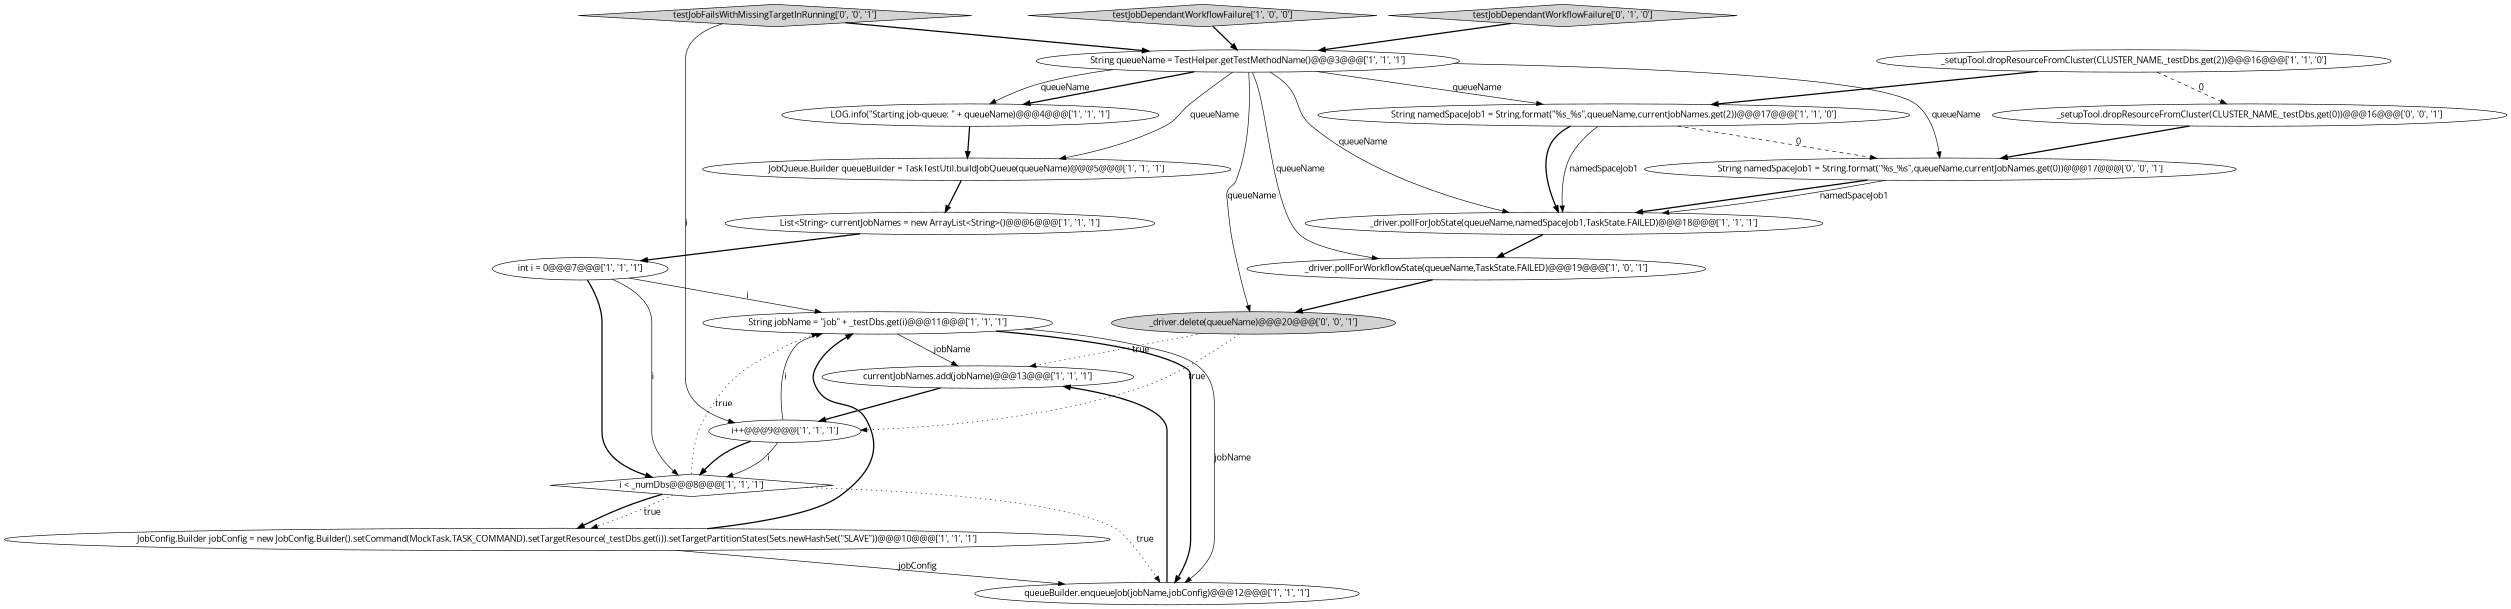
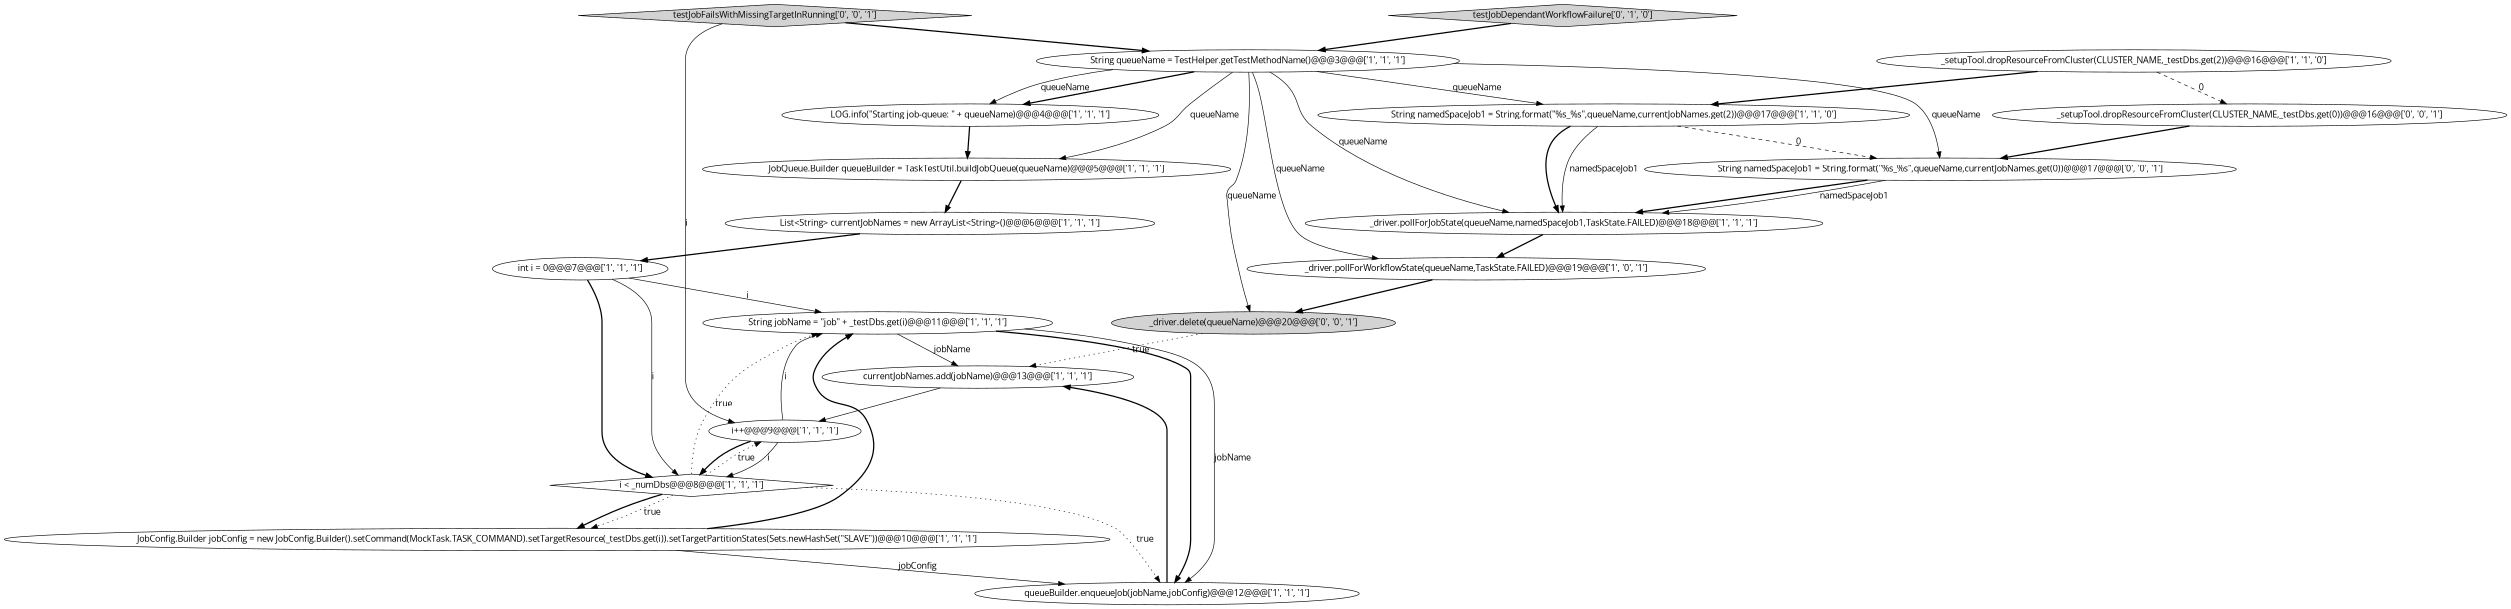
node "testJobDependantWorkflowFailure['1', '0', '0']": removed
edge "currentJobNames.add(jobName)@@@13@@@['1', '1', '1']" -> "i++@@@9@@@['1', '1', '1']": style bold -> solid
edge "_driver.delete(queueName)@@@20@@@['0', '0', '1']" -> "i++@@@9@@@['1', '1', '1']": now "i < _numDbs@@@8@@@['1', '1', '1']" -> "i++@@@9@@@['1', '1', '1']"
